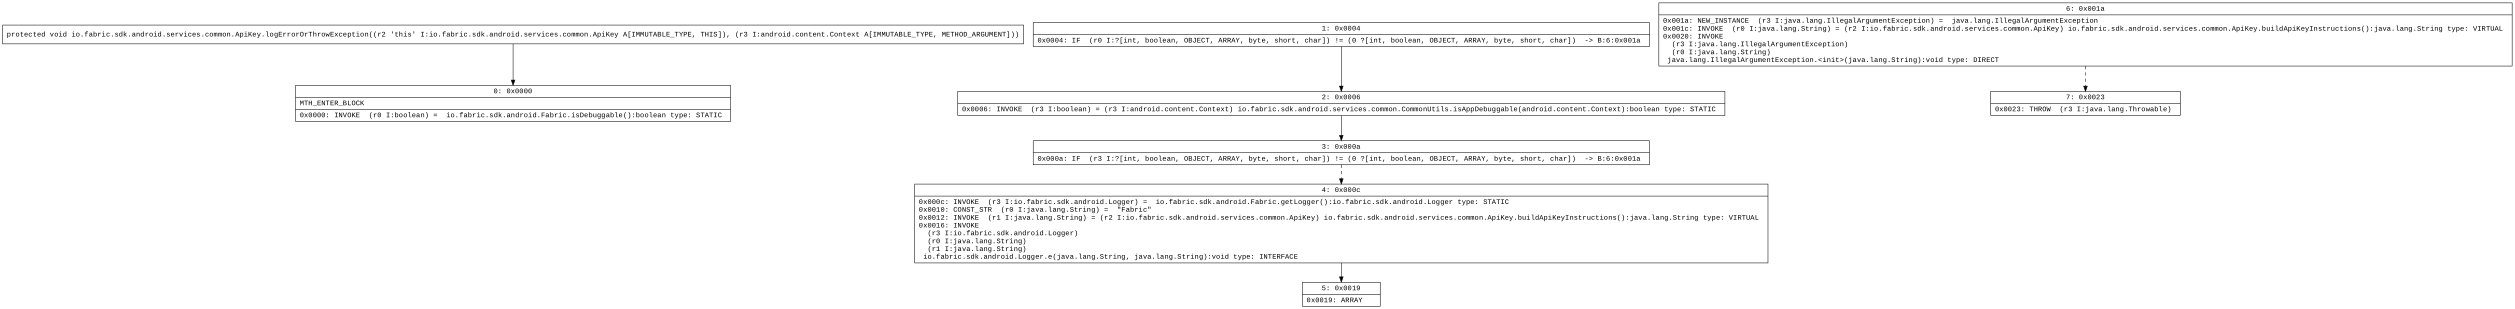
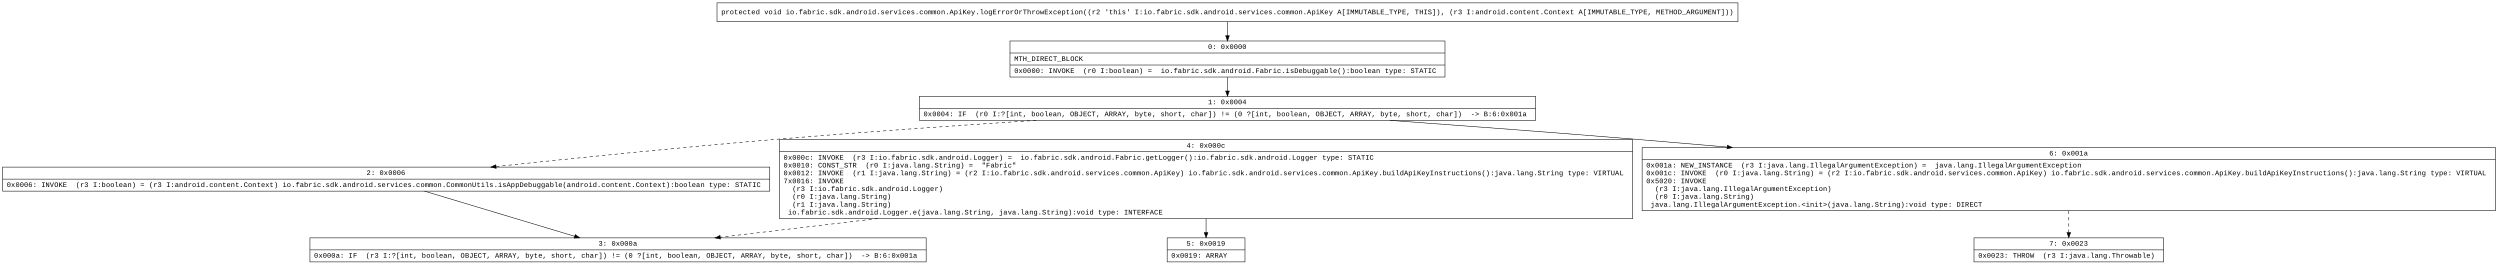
node "6: 0x001a": text "0x0020: INVOKE" -> "0x5020: INVOKE"
edge "1: 0x0004" -> "2: 0x0006": style solid -> dashed
edge "0: 0x0000" -> "1: 0x0004": added
node "0: 0x0000": text "MTH_ENTER_BLOCK" -> "MTH_DIRECT_BLOCK"
edge "1: 0x0004" -> "6: 0x001a": added
edge "3: 0x000a" -> "4: 0x000c": reversed
node "4: 0x000c": text "0x0016: INVOKE" -> "7x0016: INVOKE"
